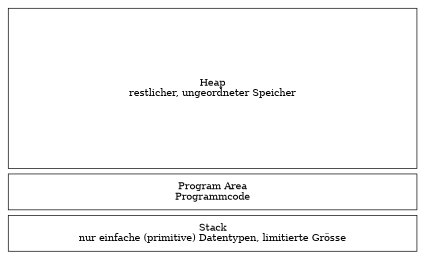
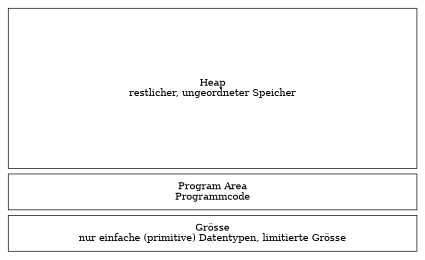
node "Stack nur einfache (primitive) Datentypen, limitierte Grösse": label "Stack nur einfache (primitive) Datentypen, limitierte Grösse" -> "Grösse nur einfache (primitive) Datentypen, limitierte Grösse"
